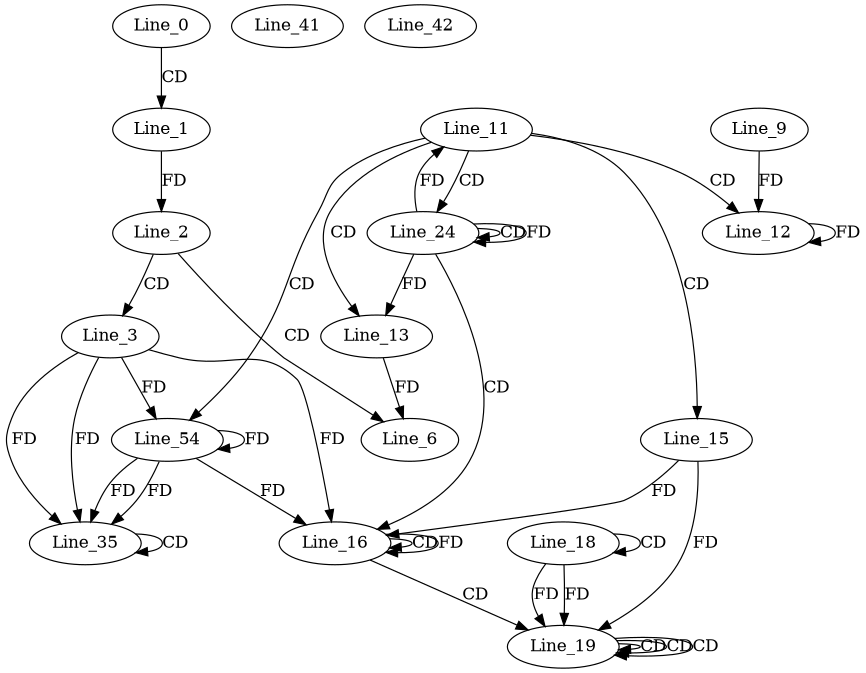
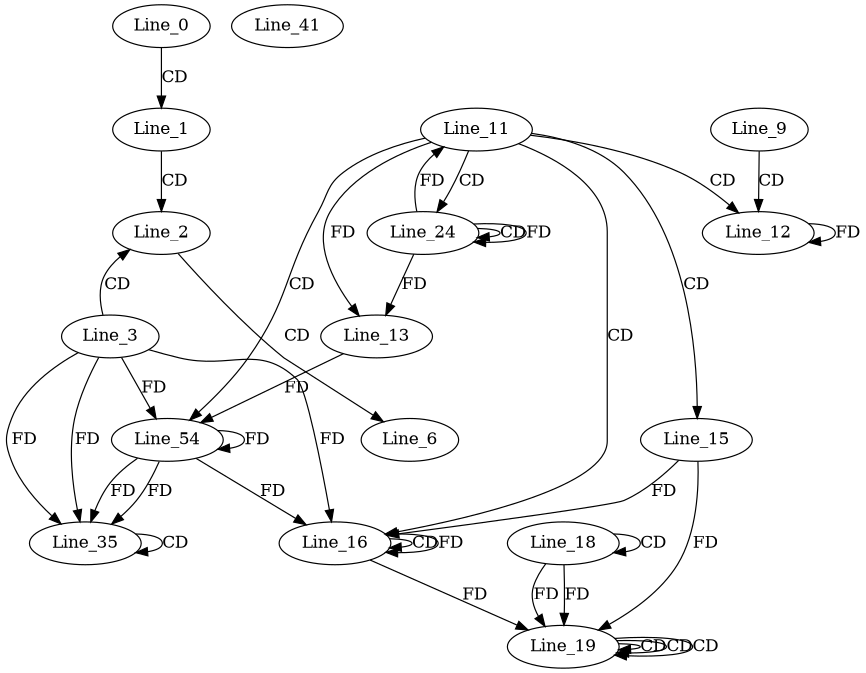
node "Line_42": removed
edge "Line_1" -> "Line_2": label "FD" -> "CD"
edge "Line_9" -> "Line_12": label "FD" -> "CD"
edge "Line_11" -> "Line_13": label "CD" -> "FD"
edge "Line_2" -> "Line_3": reversed
edge "Line_13" -> "Line_6": now "Line_13" -> "Line_54"
edge "Line_24" -> "Line_16": now "Line_11" -> "Line_16"
edge "Line_16" -> "Line_19": label "CD" -> "FD"
